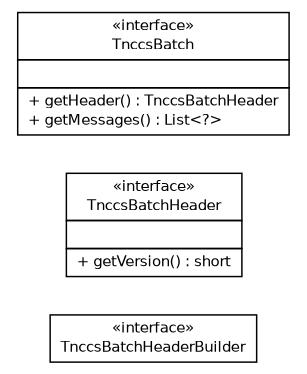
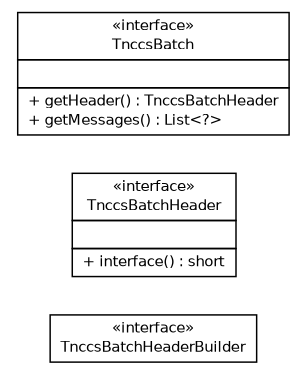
node "TnccsBatchHeader": text "+ getVersion() : short" -> "+ interface() : short"
